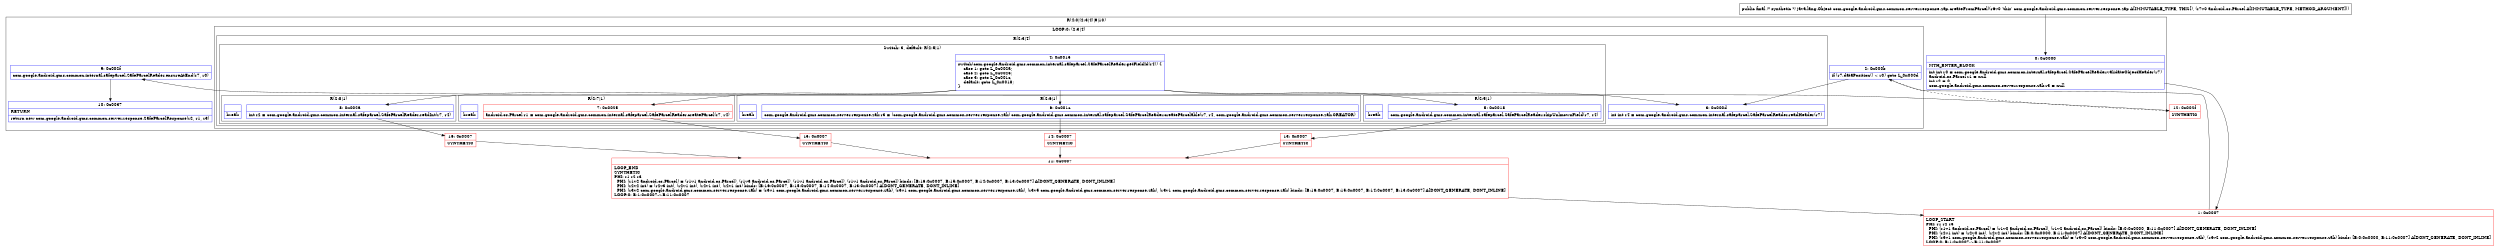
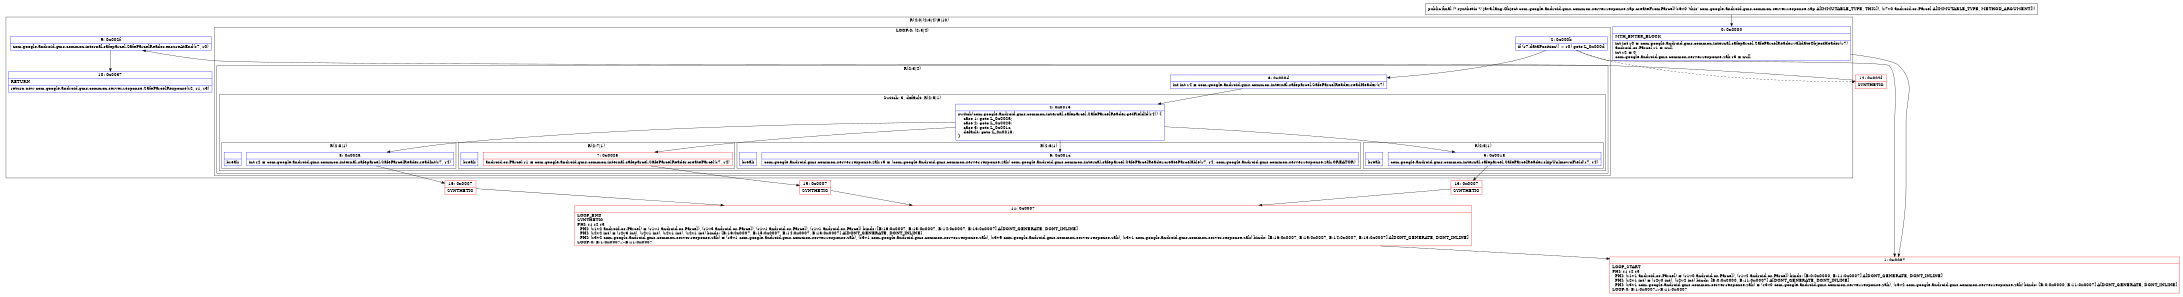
edge "1: 0x0007" -> "2: 0x000b": reversed
edge "4: 0x0015" -> "3: 0x000d": reversed
node "14: 0x0007": removed
